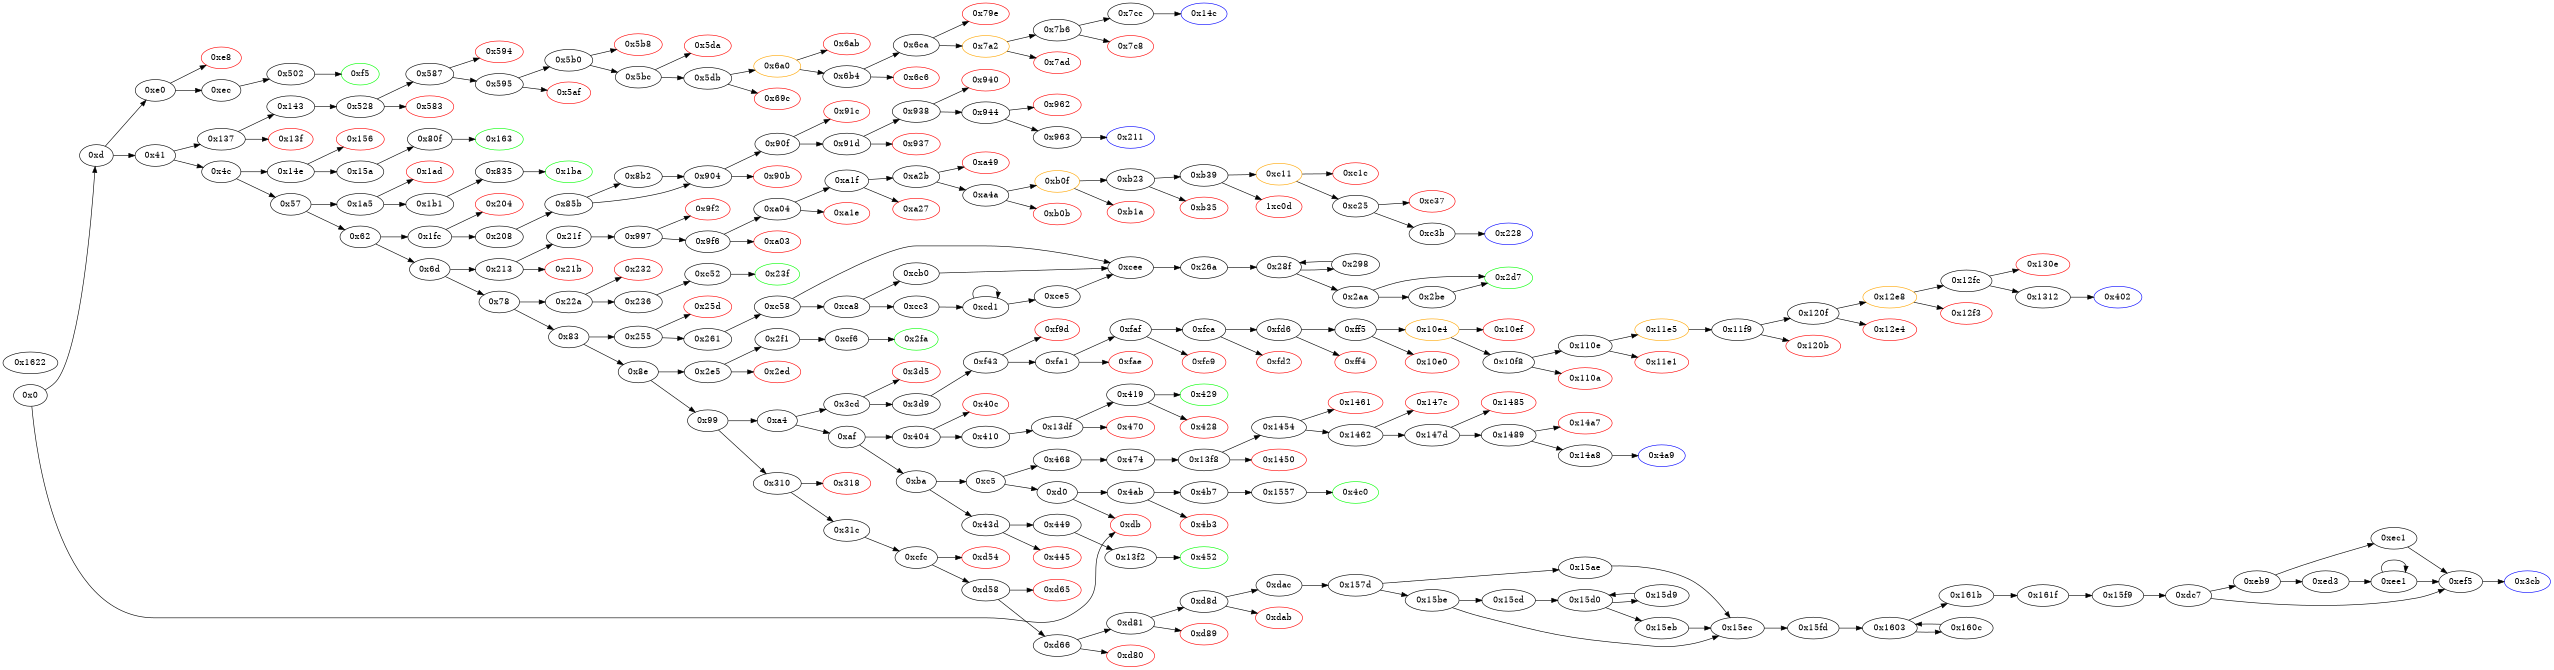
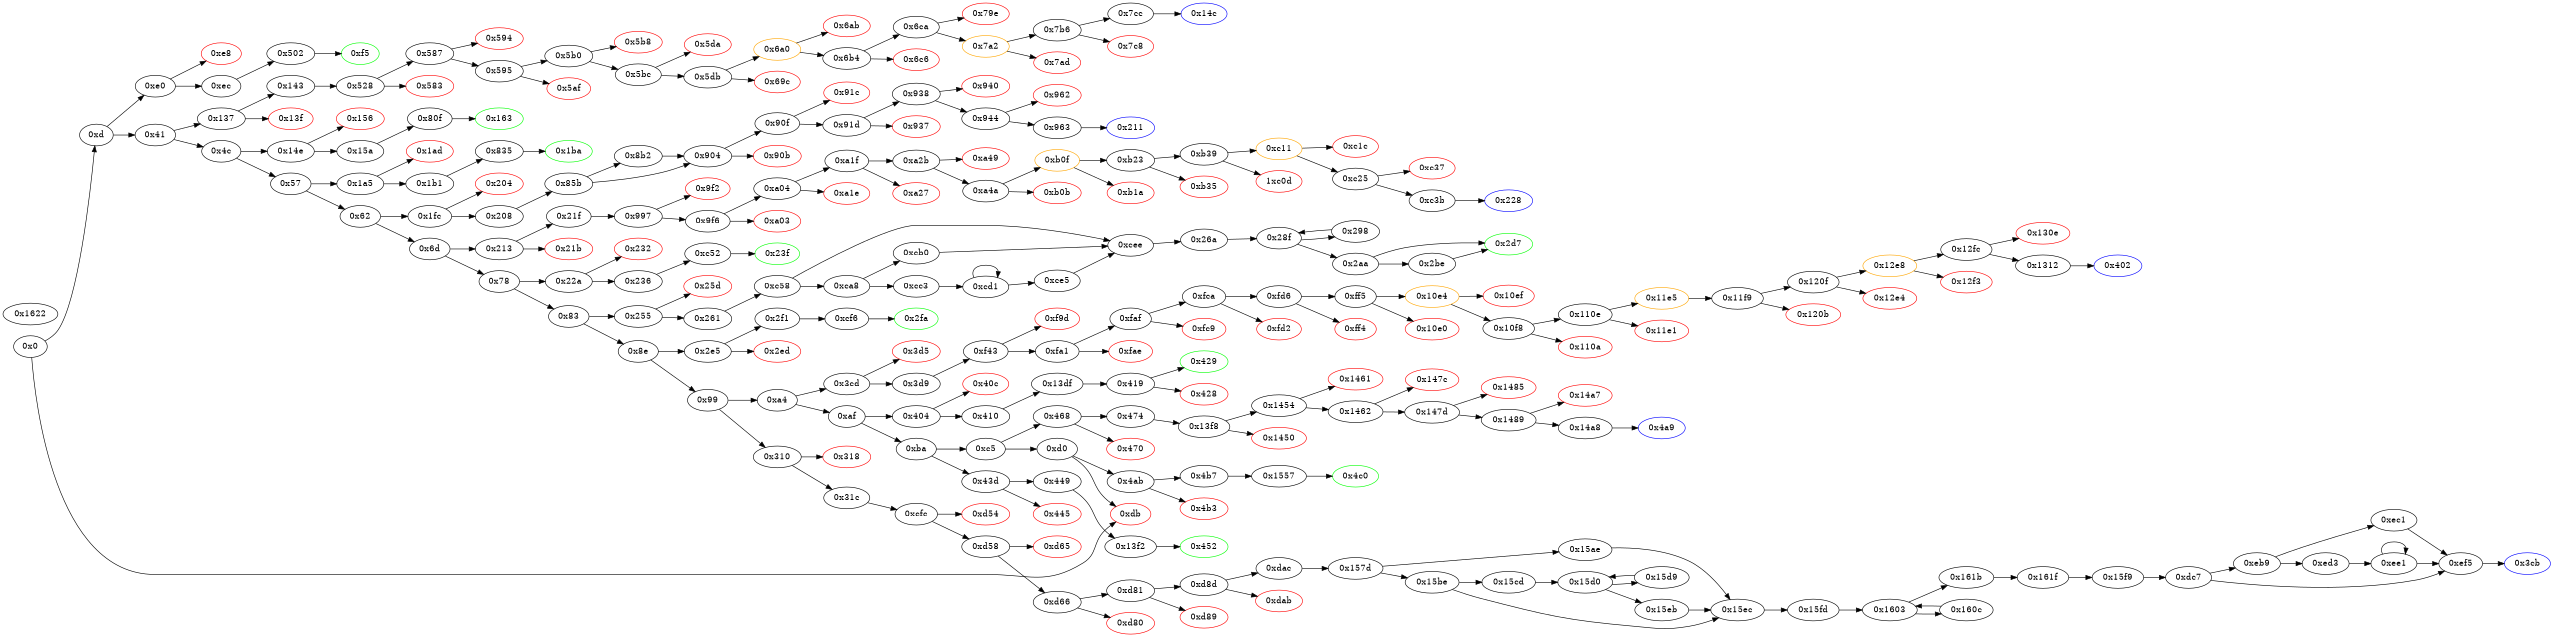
edge "0x13df" -> "0x470": now "0x468" -> "0x470"
